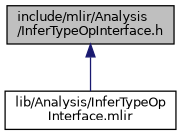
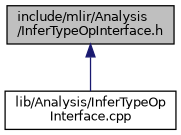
node "lib/Analysis/InferTypeOp Interface.mlir": label "lib/Analysis/InferTypeOp Interface.mlir" -> "lib/Analysis/InferTypeOp Interface.cpp"
